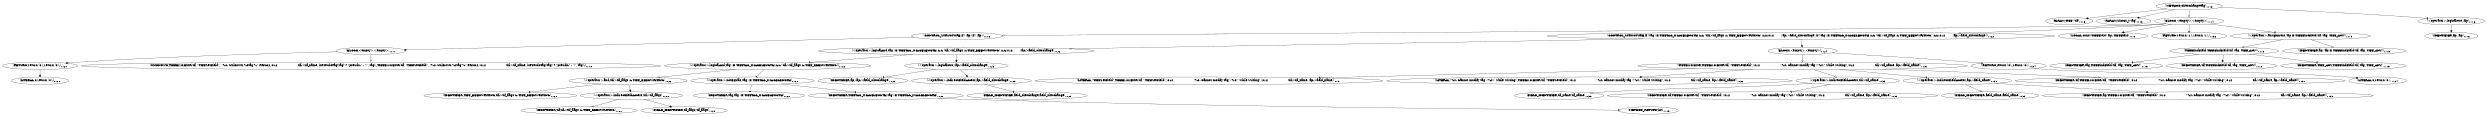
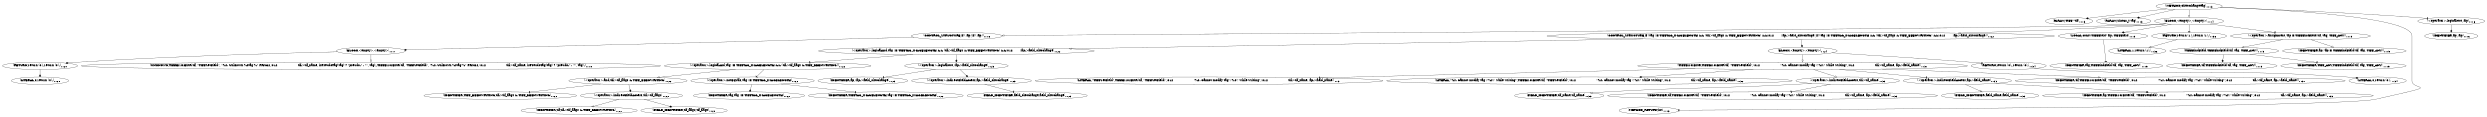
node "(LITERAL,1,return (1);)": added
edge "(TIFFFindField,TIFFFindField(tif, tag, TIFF_ANY))" -> "(IDENTIFIER,tag,TIFFFindField(tif, tag, TIFF_ANY))": now "(LOCAL,const TIFFField* fip: TIFFField)" -> "(IDENTIFIER,tag,TIFFFindField(tif, tag, TIFF_ANY))"
edge "(<operator>.notEquals,tag != TIFFTAG_IMAGELENGTH)" -> "(IDENTIFIER,tag,tag != TIFFTAG_IMAGELENGTH)": arrowhead tee -> diamond
edge "(IDENTIFIER,TIFFTAG_IMAGELENGTH,tag != TIFFTAG_IMAGELENGTH)" -> "(METHOD_RETURN,int)": now "(METHOD,OkToChangeTag)" -> "(METHOD_RETURN,int)"
